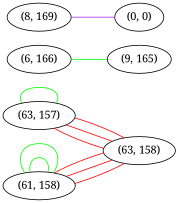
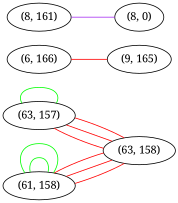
node "(8, 169)": label "(8, 169)" -> "(8, 161)"
node "(0, 0)": label "(0, 0)" -> "(8, 0)"
edge "(6, 166)" -- "(9, 165)": color green -> red
